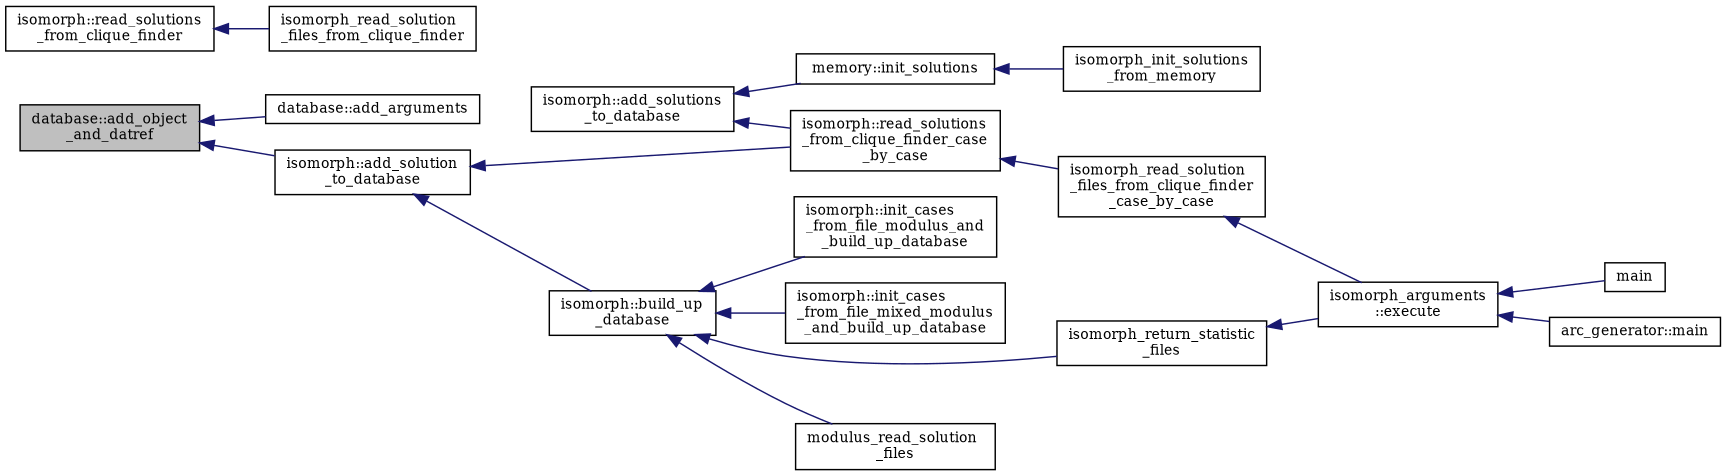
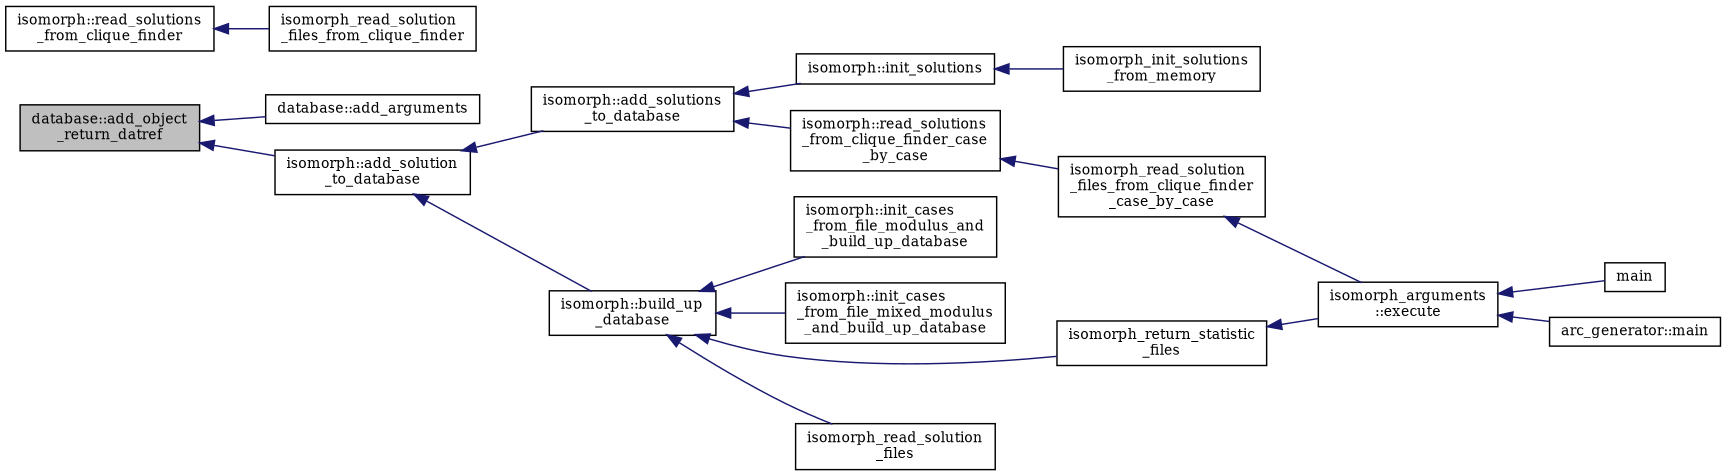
node "memory::init_solutions": label "memory::init_solutions" -> "isomorph::init_solutions"
node "database::add_object _and_datref": label "database::add_object _and_datref" -> "database::add_object _return_datref"
edge "isomorph::read_solutions _from_clique_finder_case _by_case" -> "isomorph::add_solution _to_database": now "isomorph::add_solutions _to_database" -> "isomorph::add_solution _to_database"
node "modulus_read_solution _files": label "modulus_read_solution _files" -> "isomorph_read_solution _files"
